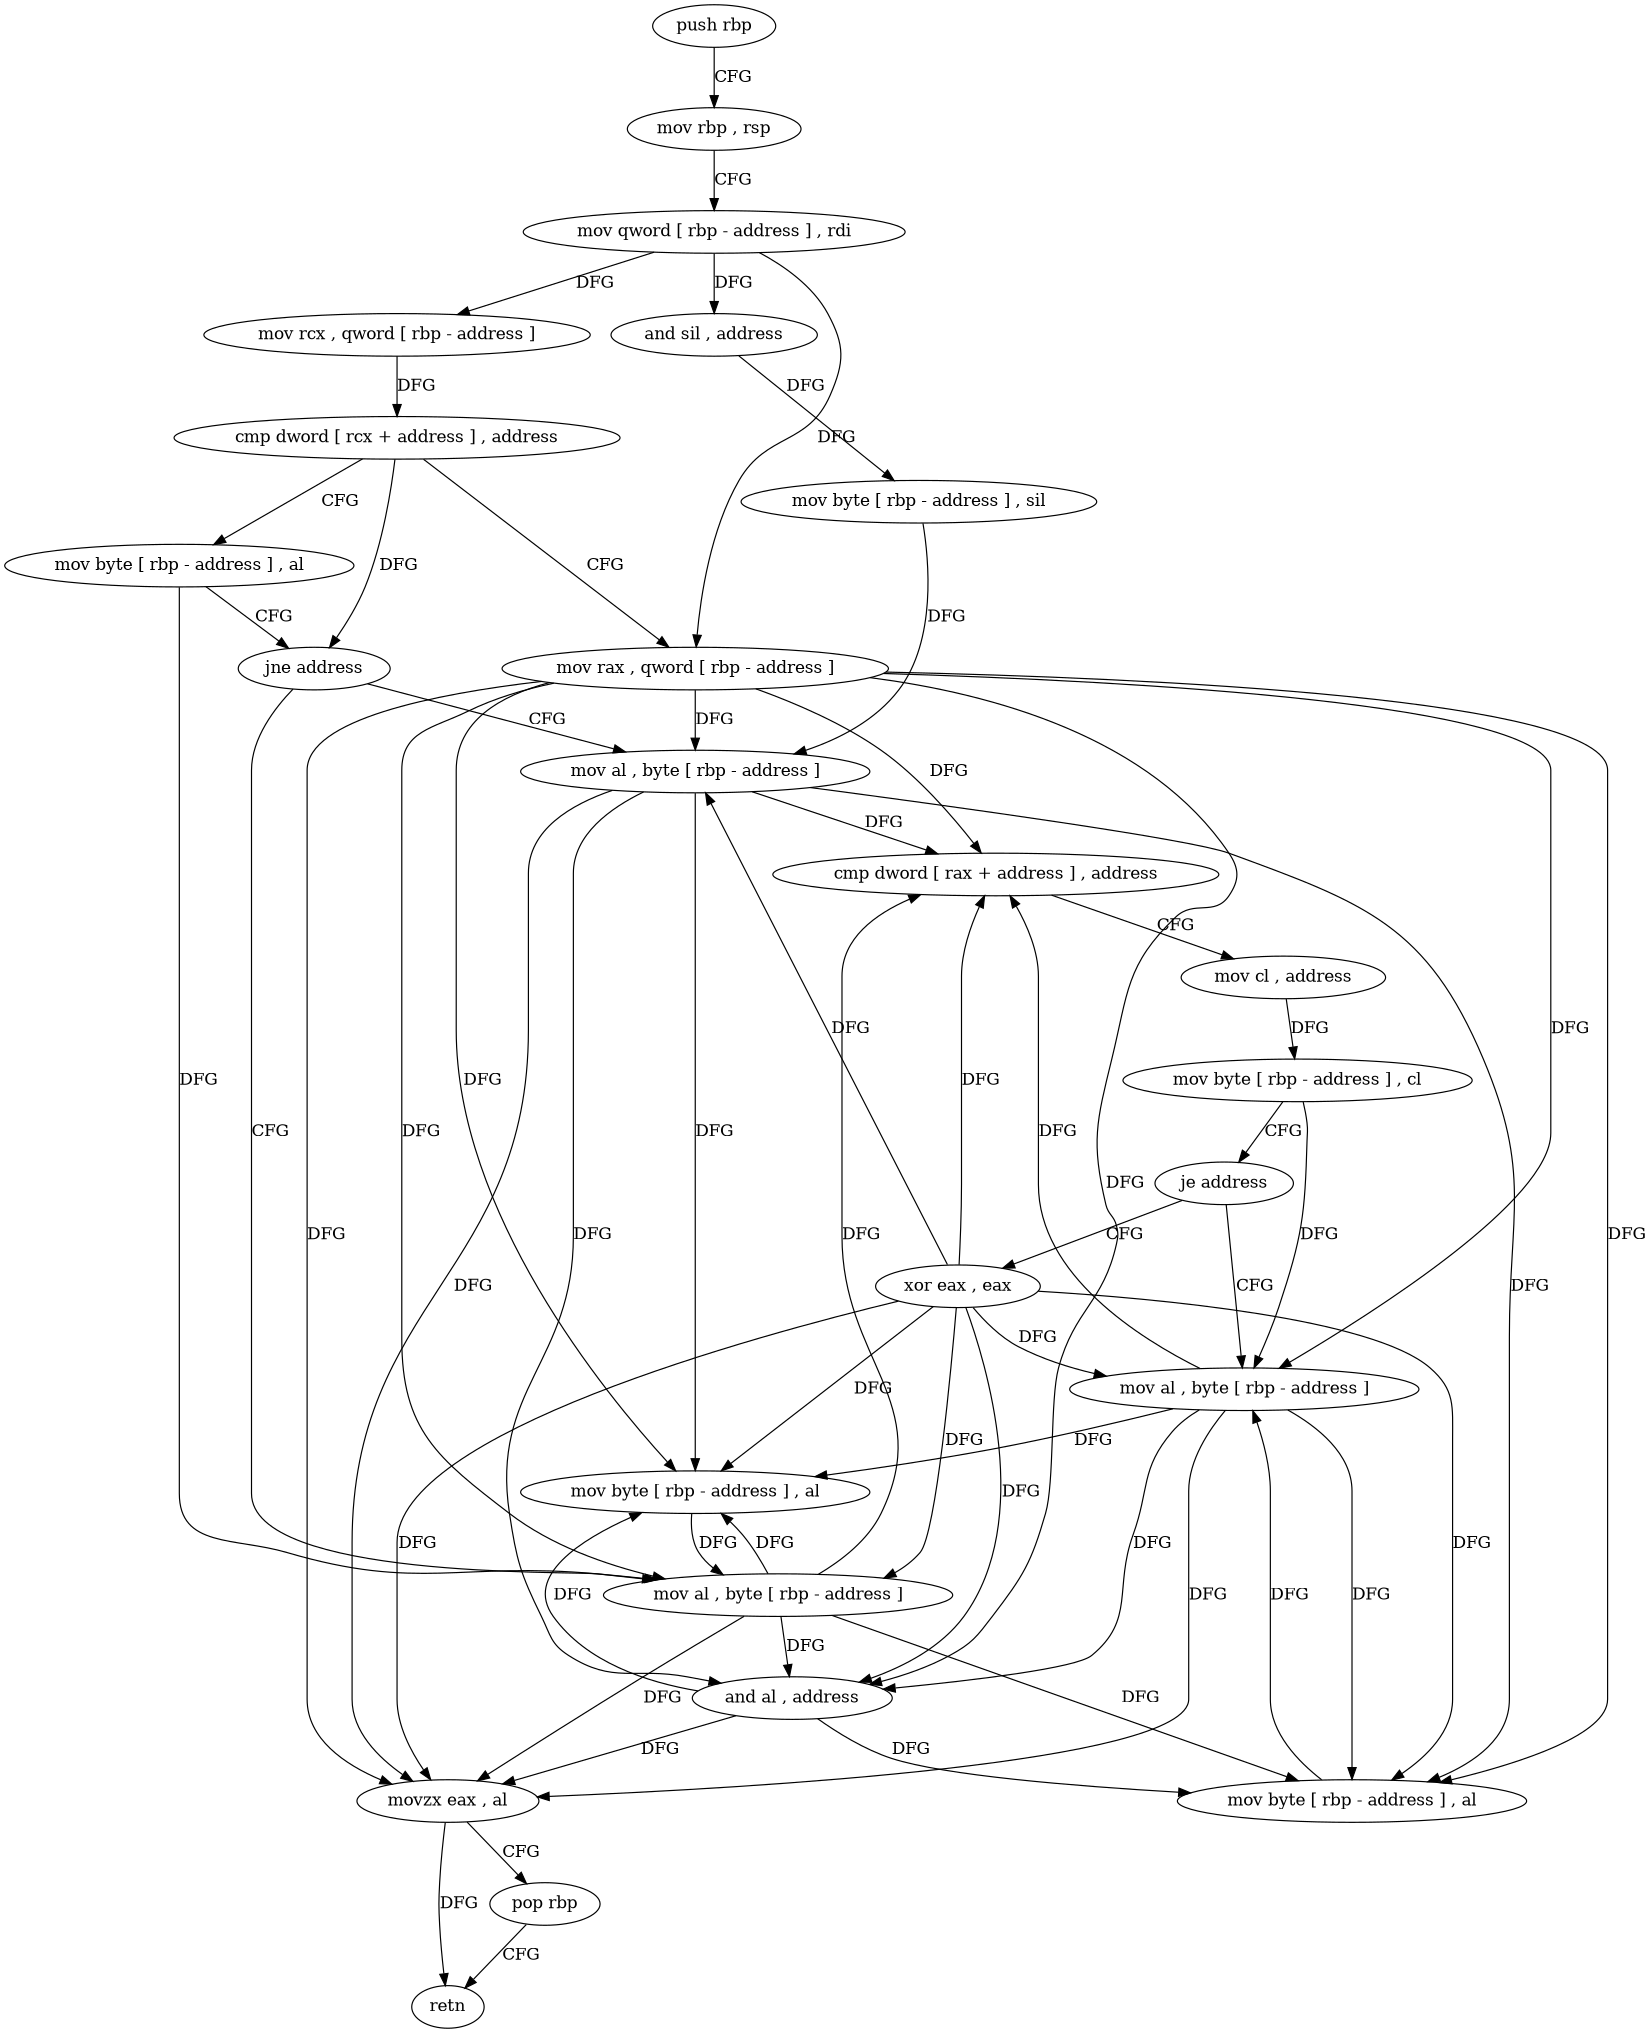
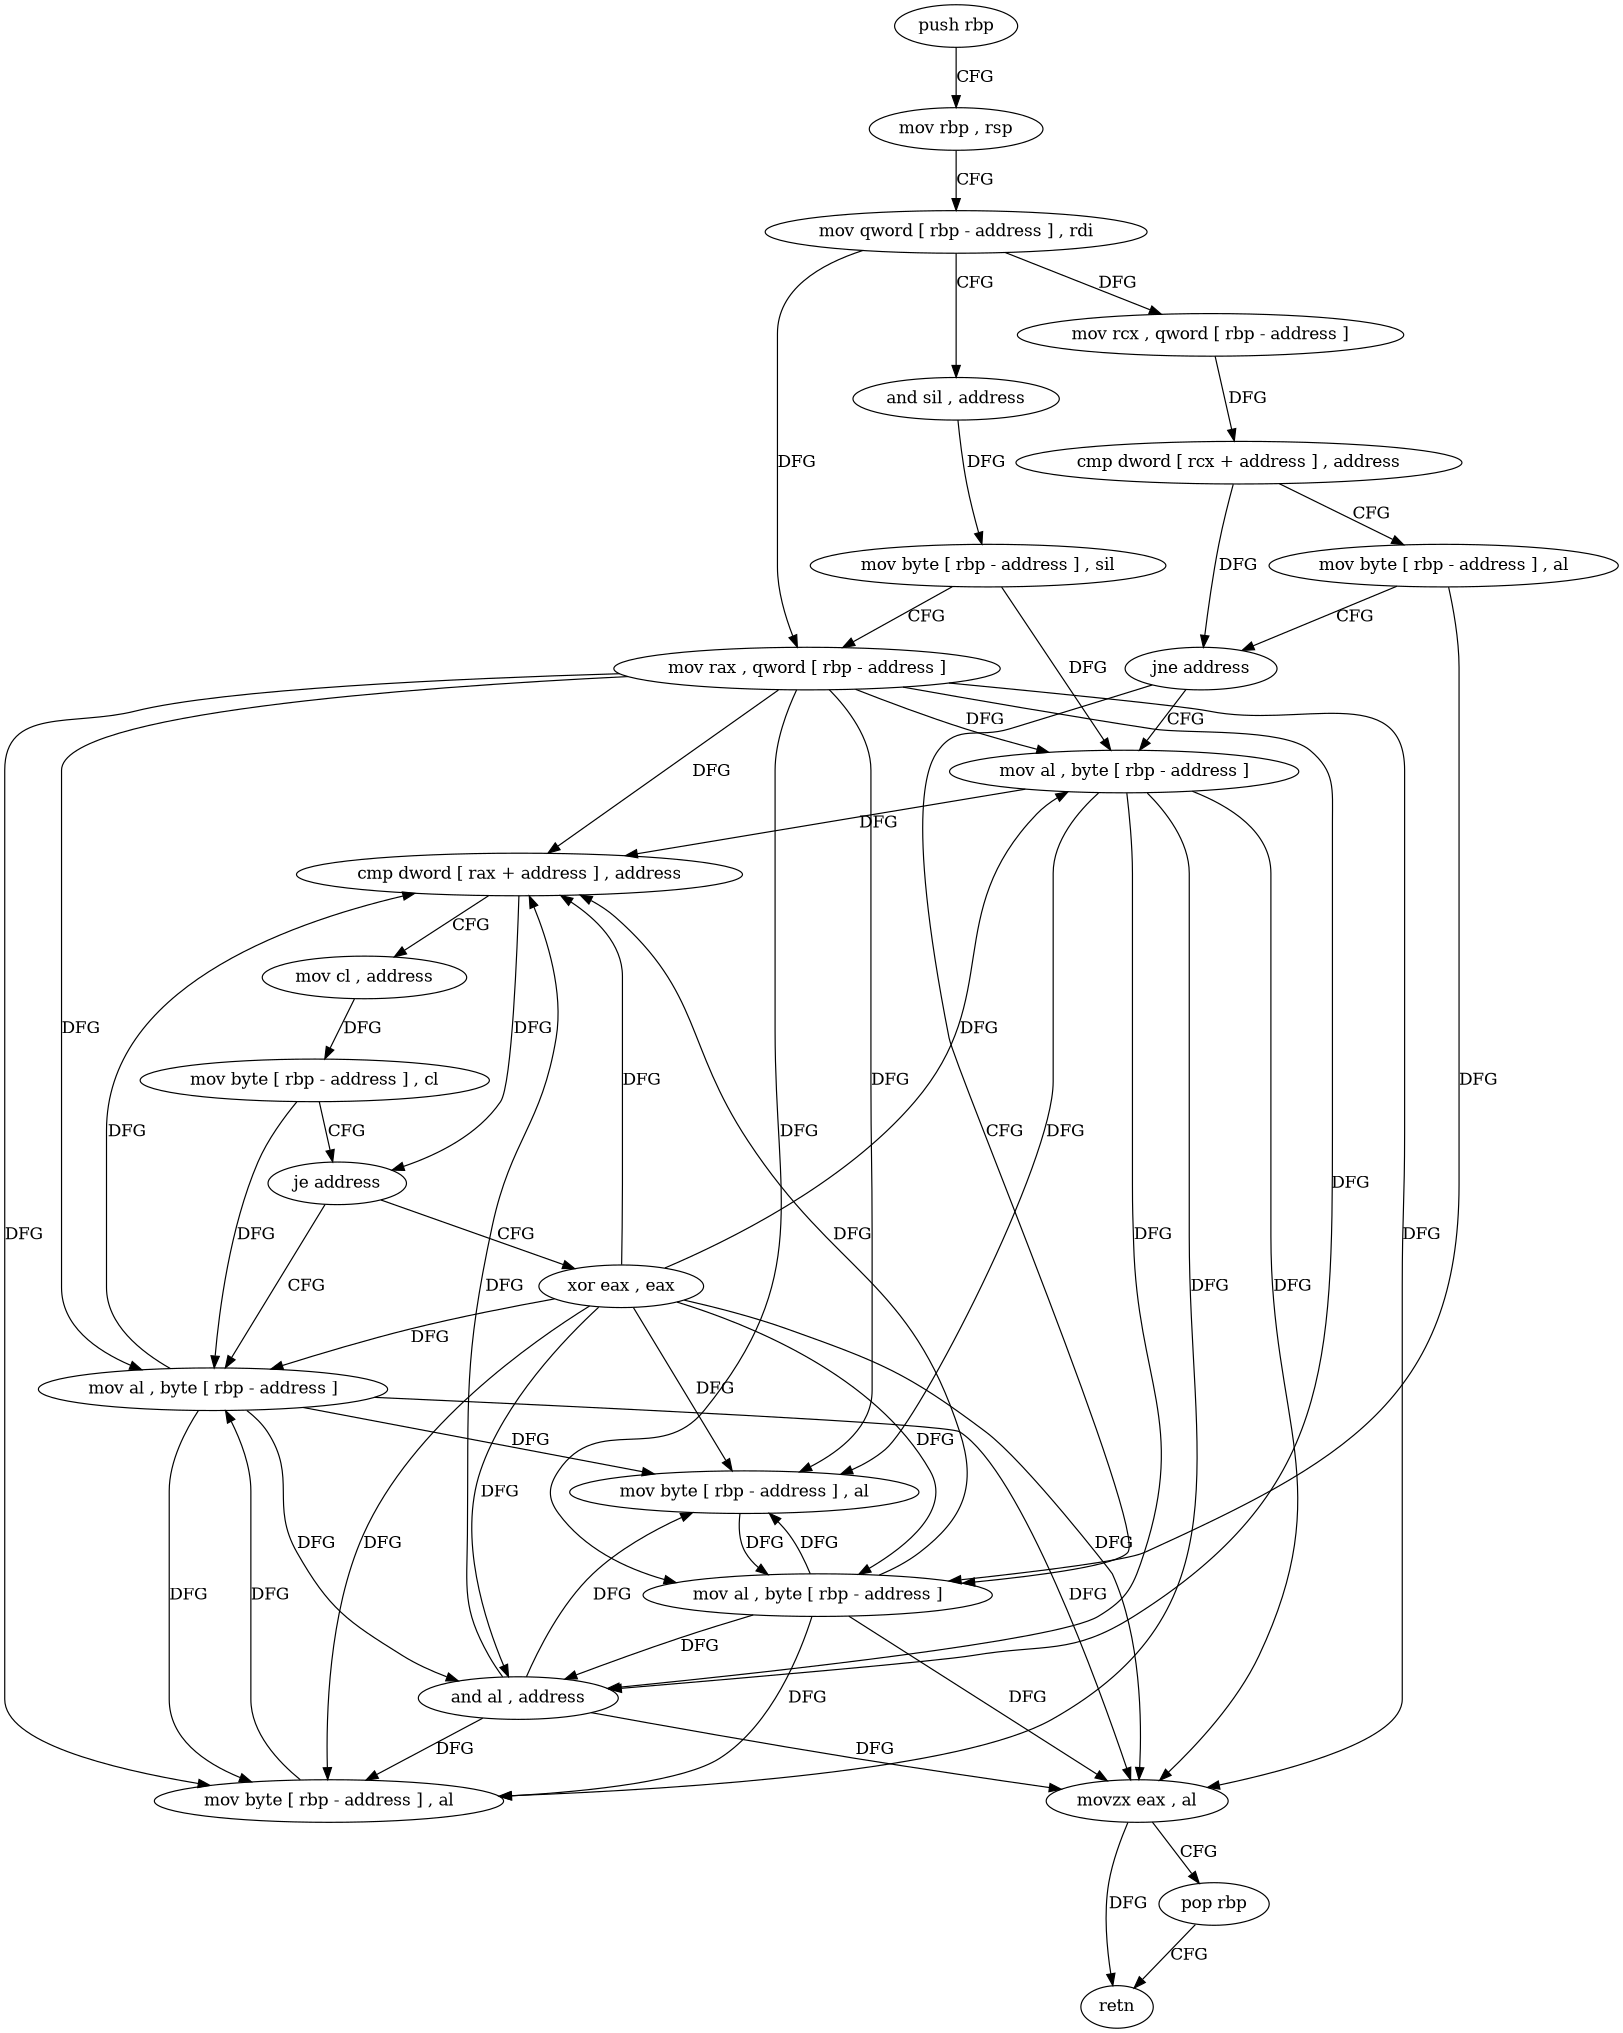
edge "mov qword [ rbp - address ] , rdi" -> "and sil , address": label "DFG" -> "CFG"
edge "cmp dword [ rcx + address ] , address" -> "mov rax , qword [ rbp - address ]": now "mov byte [ rbp - address ] , sil" -> "mov rax , qword [ rbp - address ]"
edge "cmp dword [ rax + address ] , address" -> "je address": added, label "DFG"
edge "and al , address" -> "cmp dword [ rax + address ] , address": added, label "DFG"
